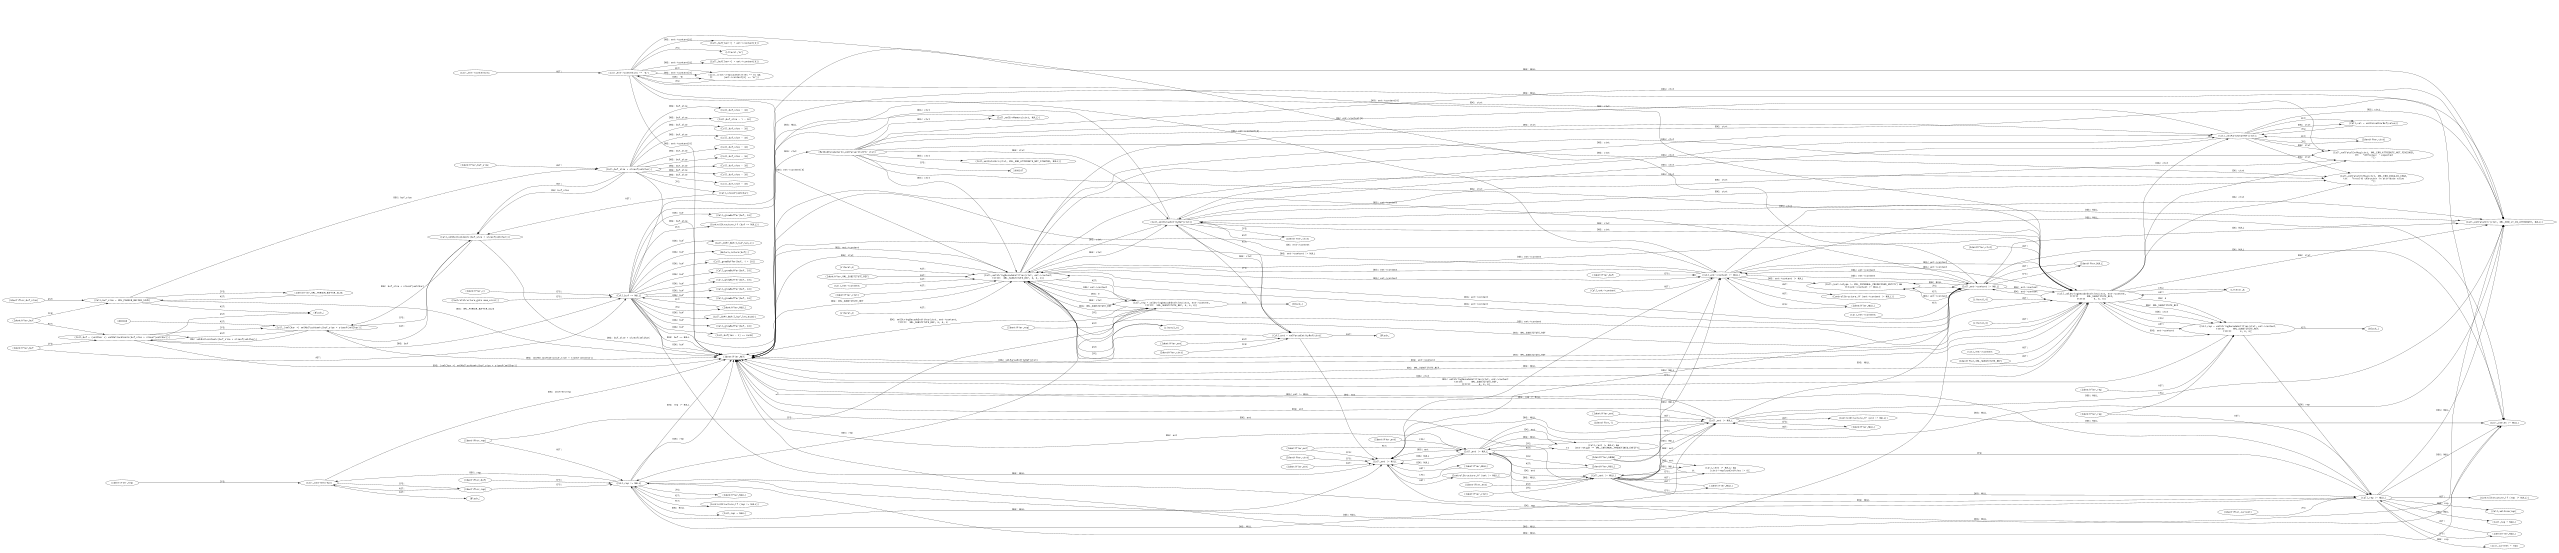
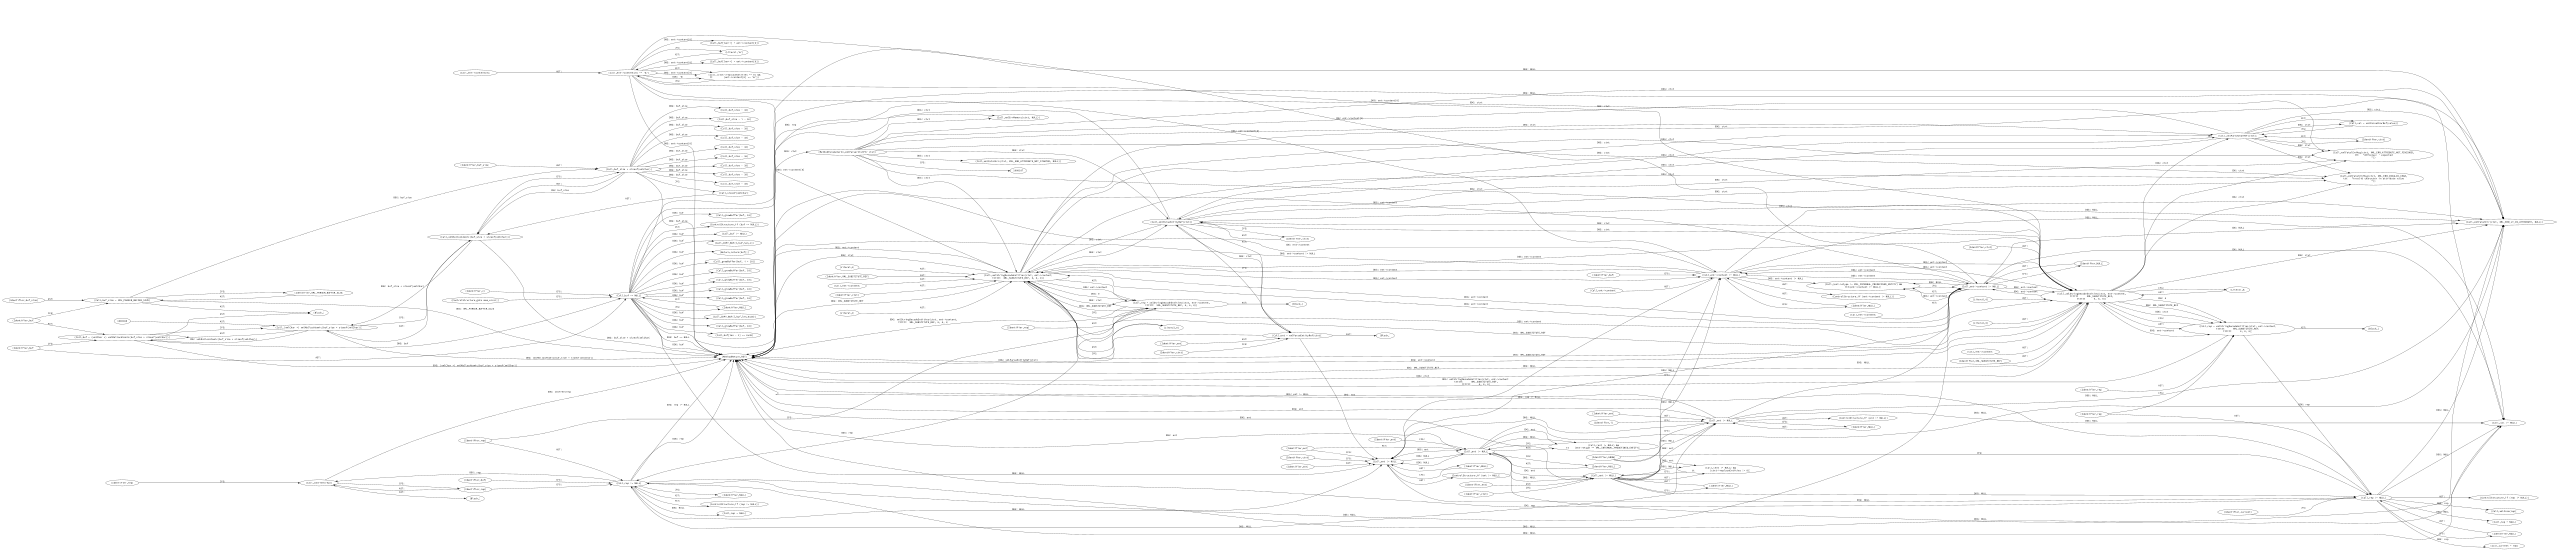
edge "(Literal,'&')" -> "(Call,ent->content[0] == '&')": added, label "AST:"
edge "(Call,buf == NULL)" -> "(Call,xmlErrMemory(ctxt, NULL))": label "DDG: NULL" -> "DDG: rep"
edge "(Call,xmlMallocAtomic(buf_size * sizeof(xmlChar)))" -> "(Call,buf_size * sizeof(xmlChar))": added, label "CFG:"
node "(Call,buf != NULL)": added
node "(Identifier,RET)": label "(Identifier,RET)" -> "(MethodReturn,RET)"
node "(Call,attlen != NULL)": label "(Call,attlen != NULL)" -> "(Call,val != NULL)"
